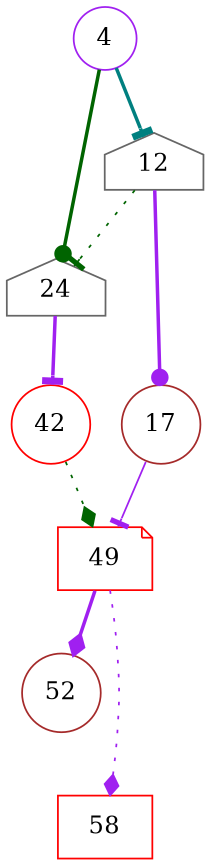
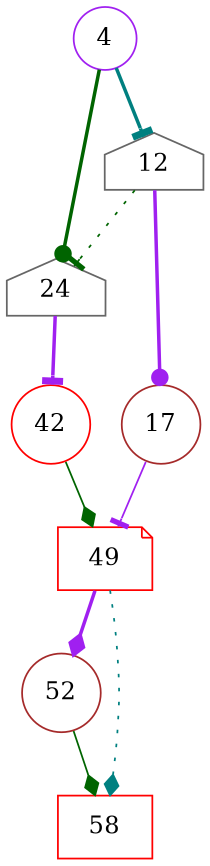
edge "42" -> "49": style dotted -> solid
edge "49" -> "58": color purple -> teal
edge "52" -> "58": added
